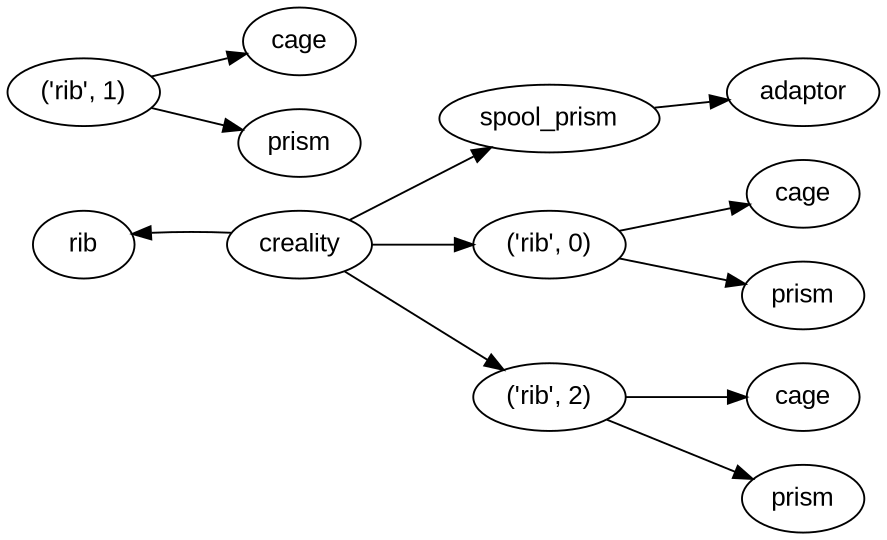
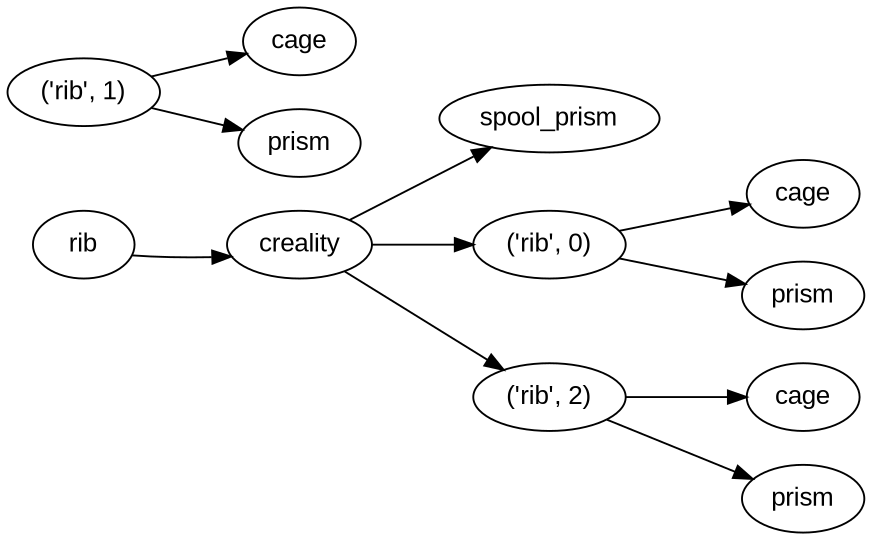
node "adaptor": removed
edge "creality" -> "rib": reversed
